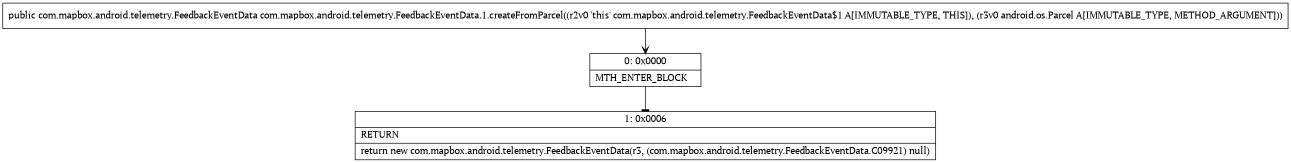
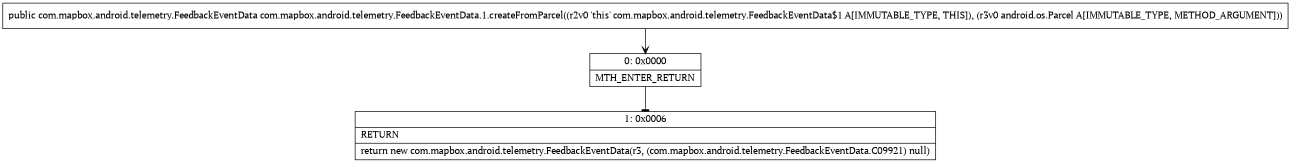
node "0: 0x0000": text "MTH_ENTER_BLOCK" -> "MTH_ENTER_RETURN"
